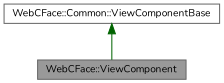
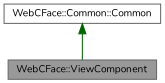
node "WebCFace::Common::ViewComponentBase": label "WebCFace::Common::ViewComponentBase" -> "WebCFace::Common::Common"
